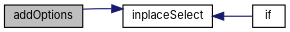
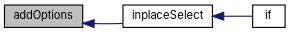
edge "addOptions" -> "inplaceSelect": reversed
